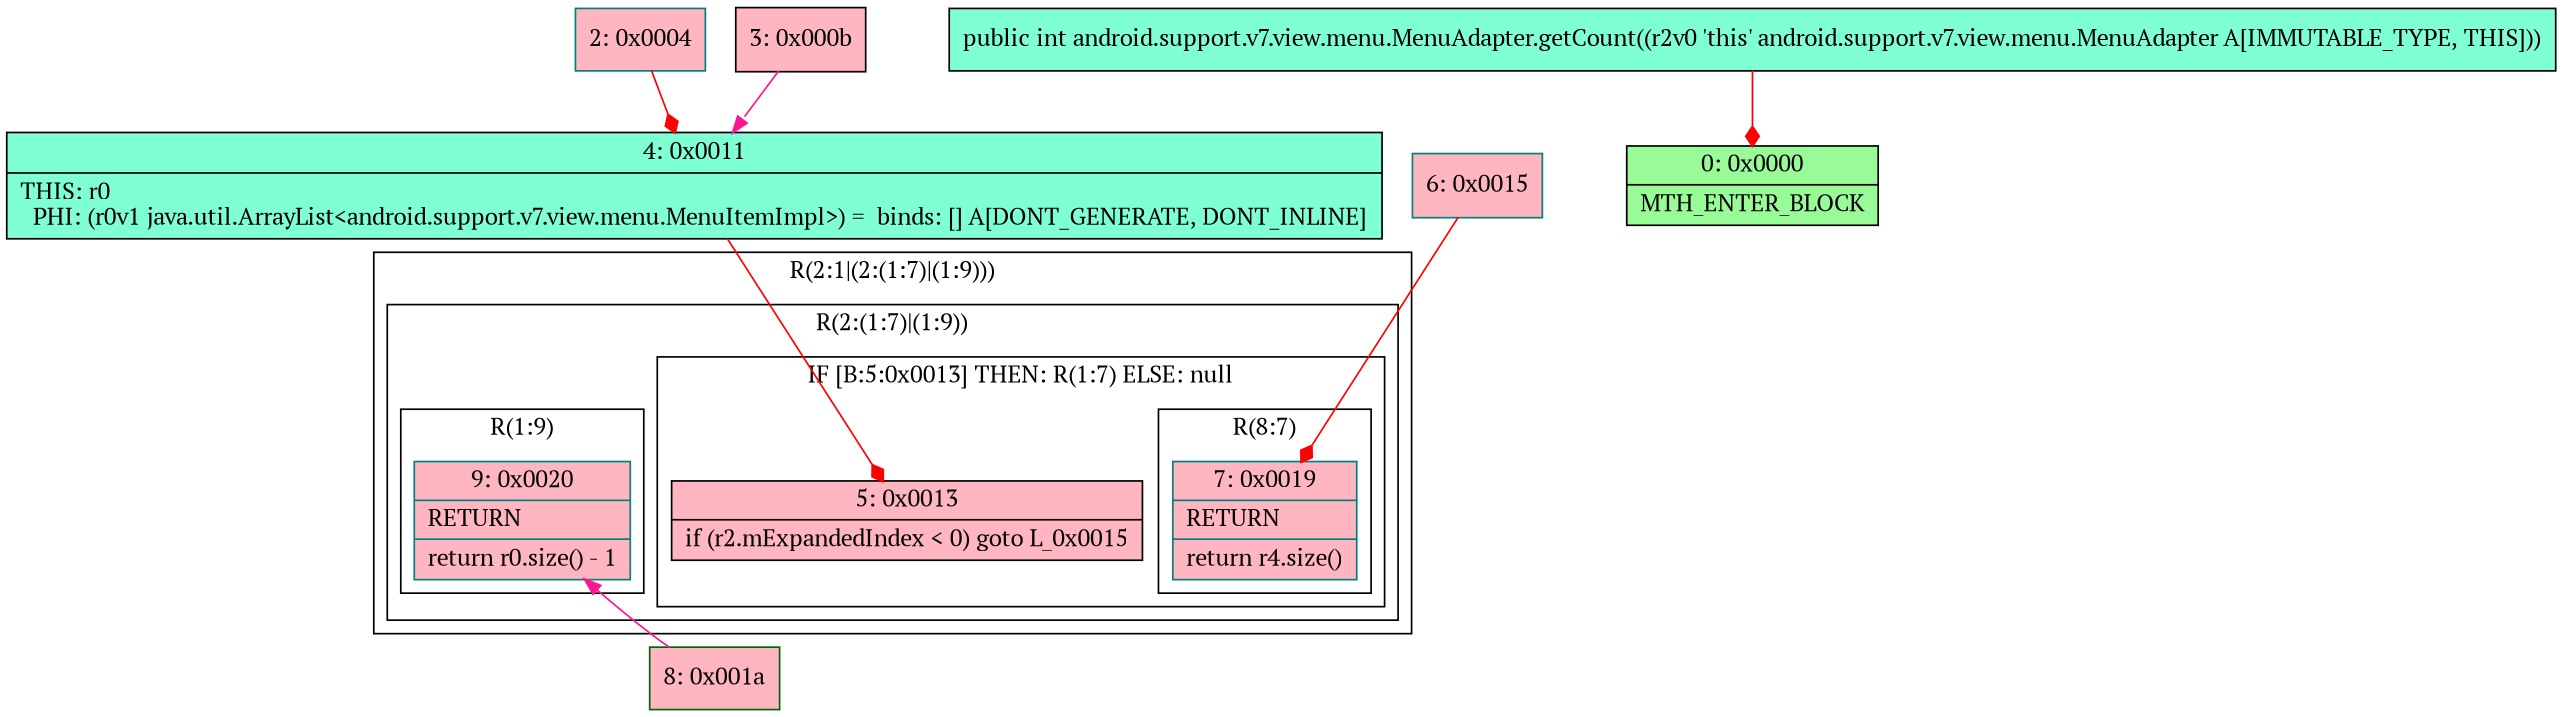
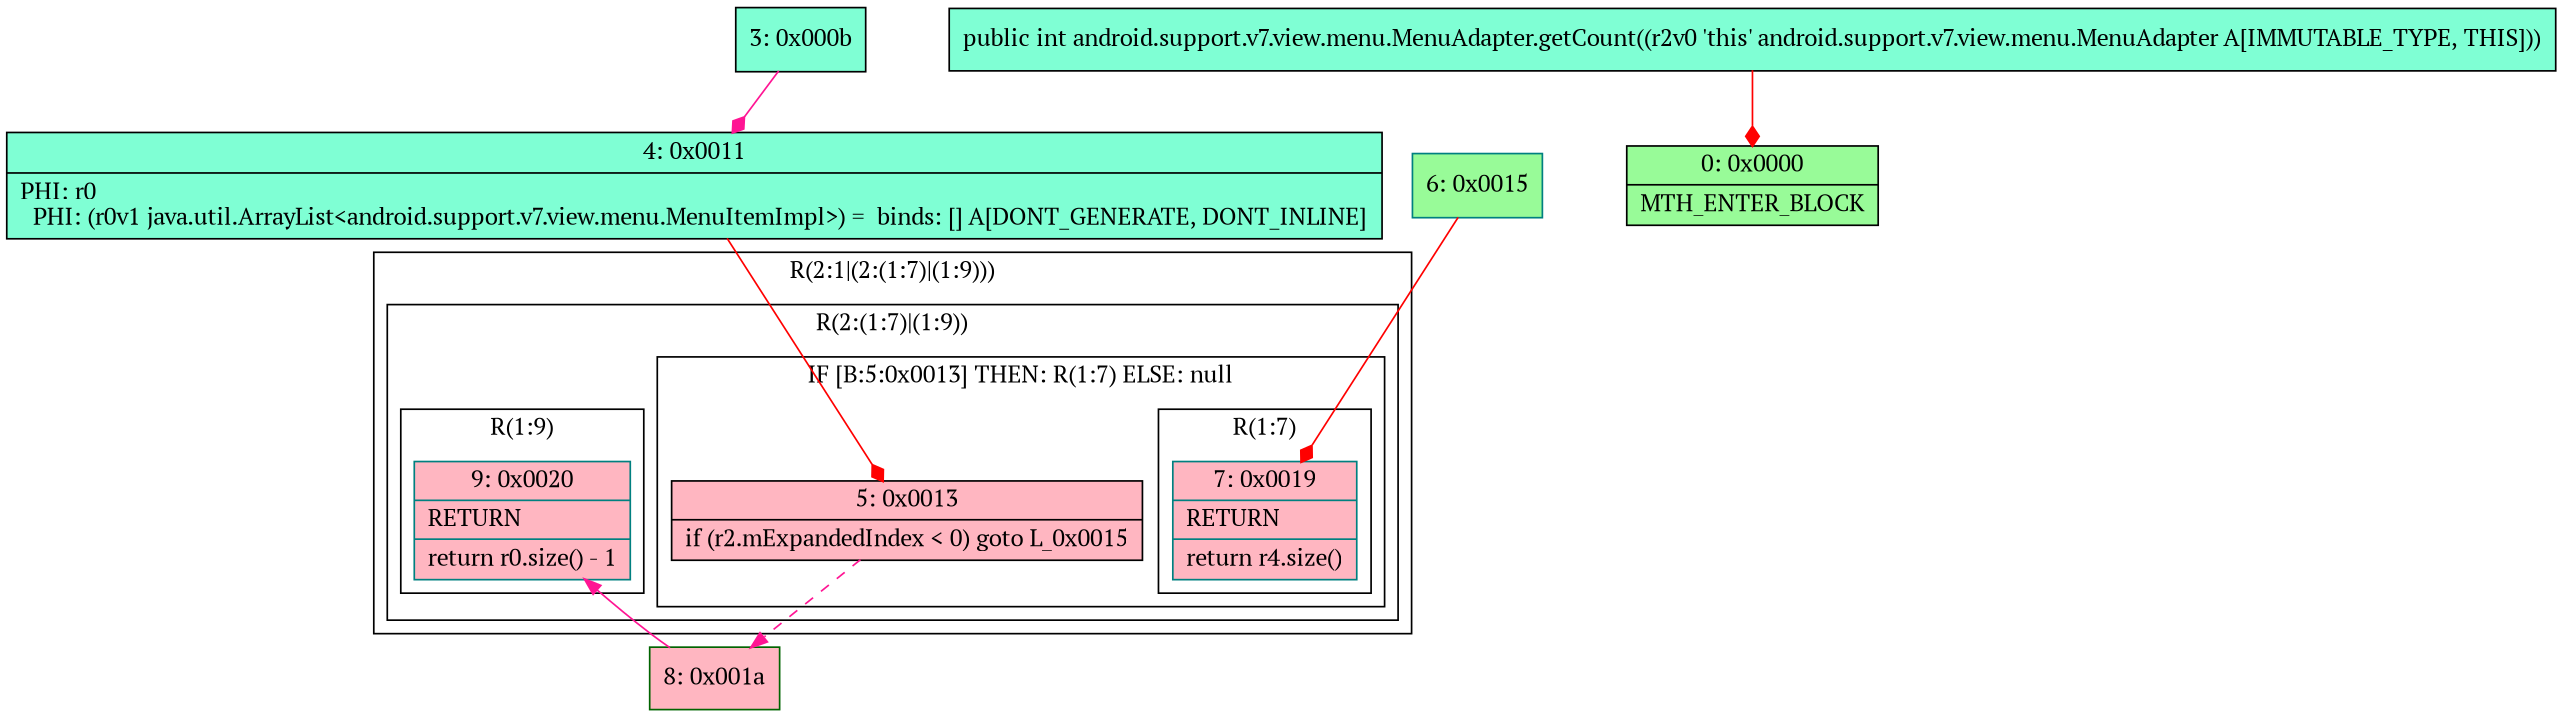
node "2: 0x0004": removed
node "3: 0x000b": fillcolor lightpink -> aquamarine
edge "3: 0x000b" -> "4: 0x0011": arrowhead normal -> diamond
node "6: 0x0015": fillcolor lightpink -> palegreen
node "4: 0x0011": text "THIS: r0" -> "PHI: r0"
cluster "R(8:7)": label "R(8:7)" -> "R(1:7)"
edge "5: 0x0013" -> "8: 0x001a": added
